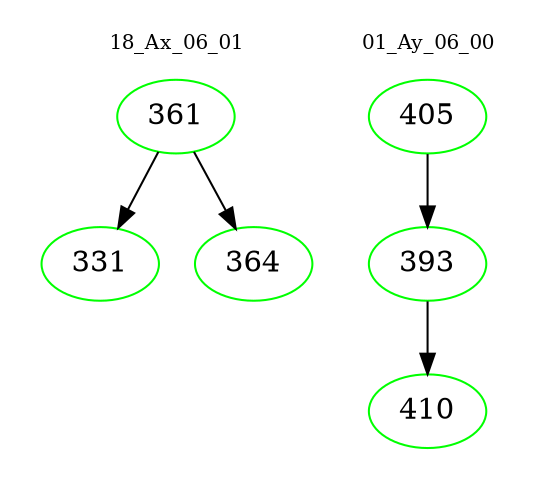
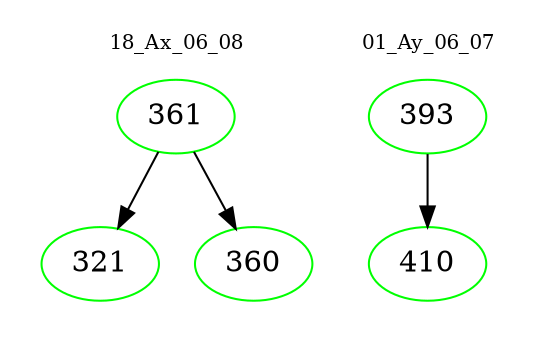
cluster "18_Ax_06_01": label "18_Ax_06_01" -> "18_Ax_06_08"
cluster "01_Ay_06_00": label "01_Ay_06_00" -> "01_Ay_06_07"
node "405": removed
node "331": label "331" -> "321"
node "364": label "364" -> "360"
